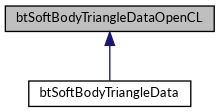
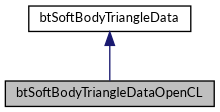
edge "btSoftBodyTriangleData" -> "btSoftBodyTriangleDataOpenCL": reversed
